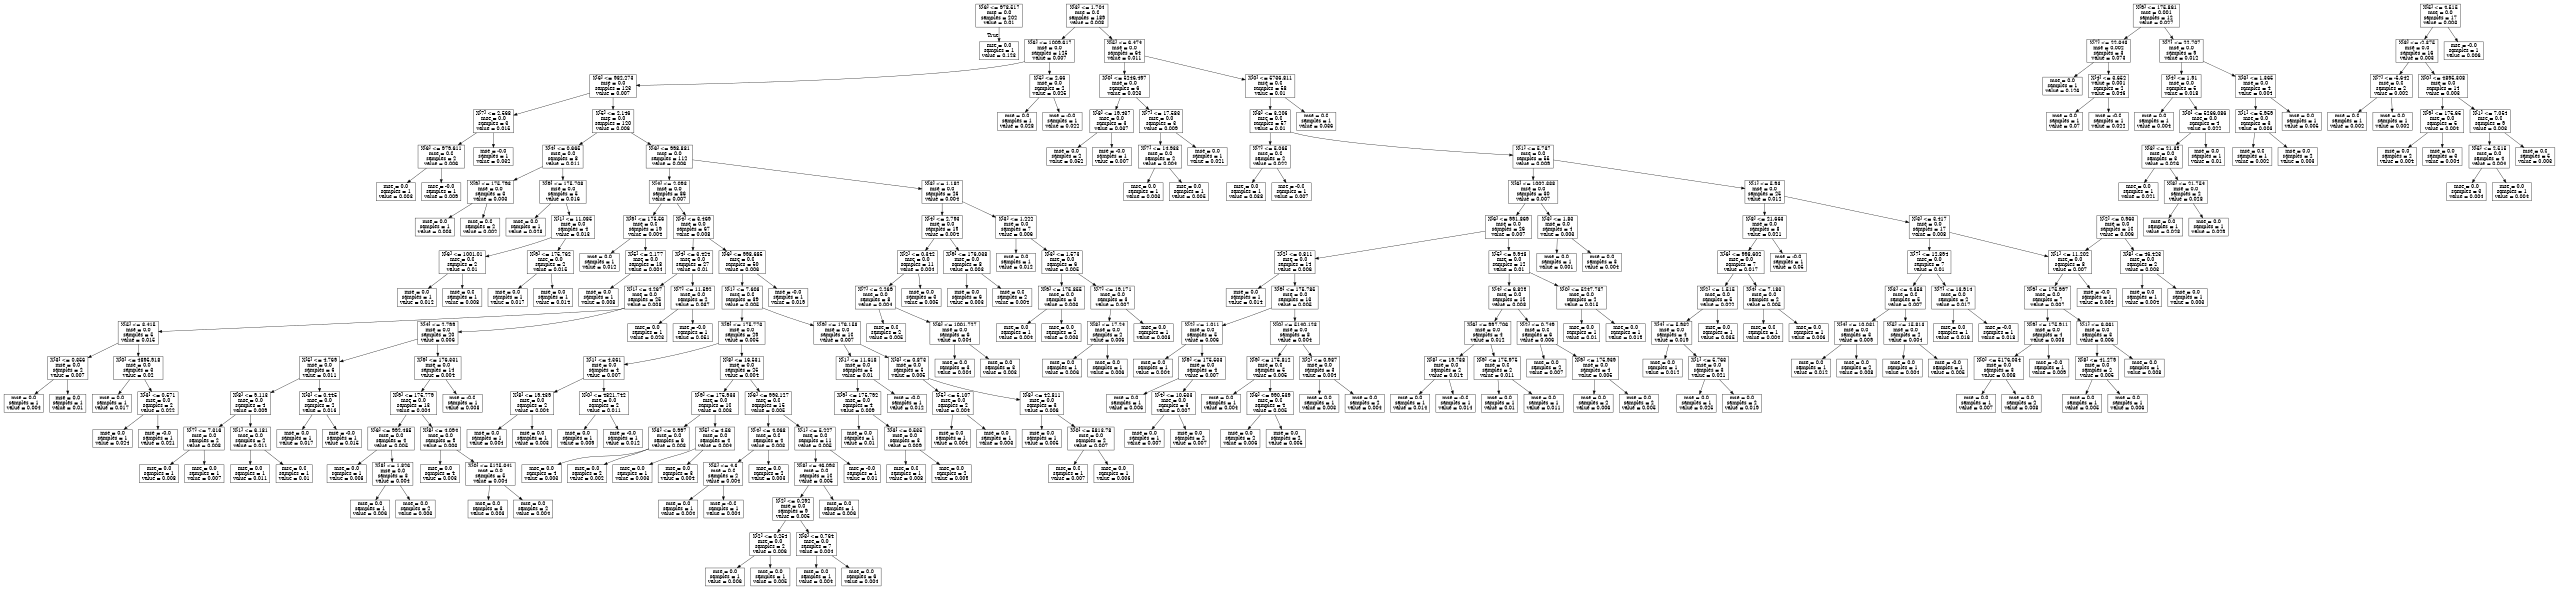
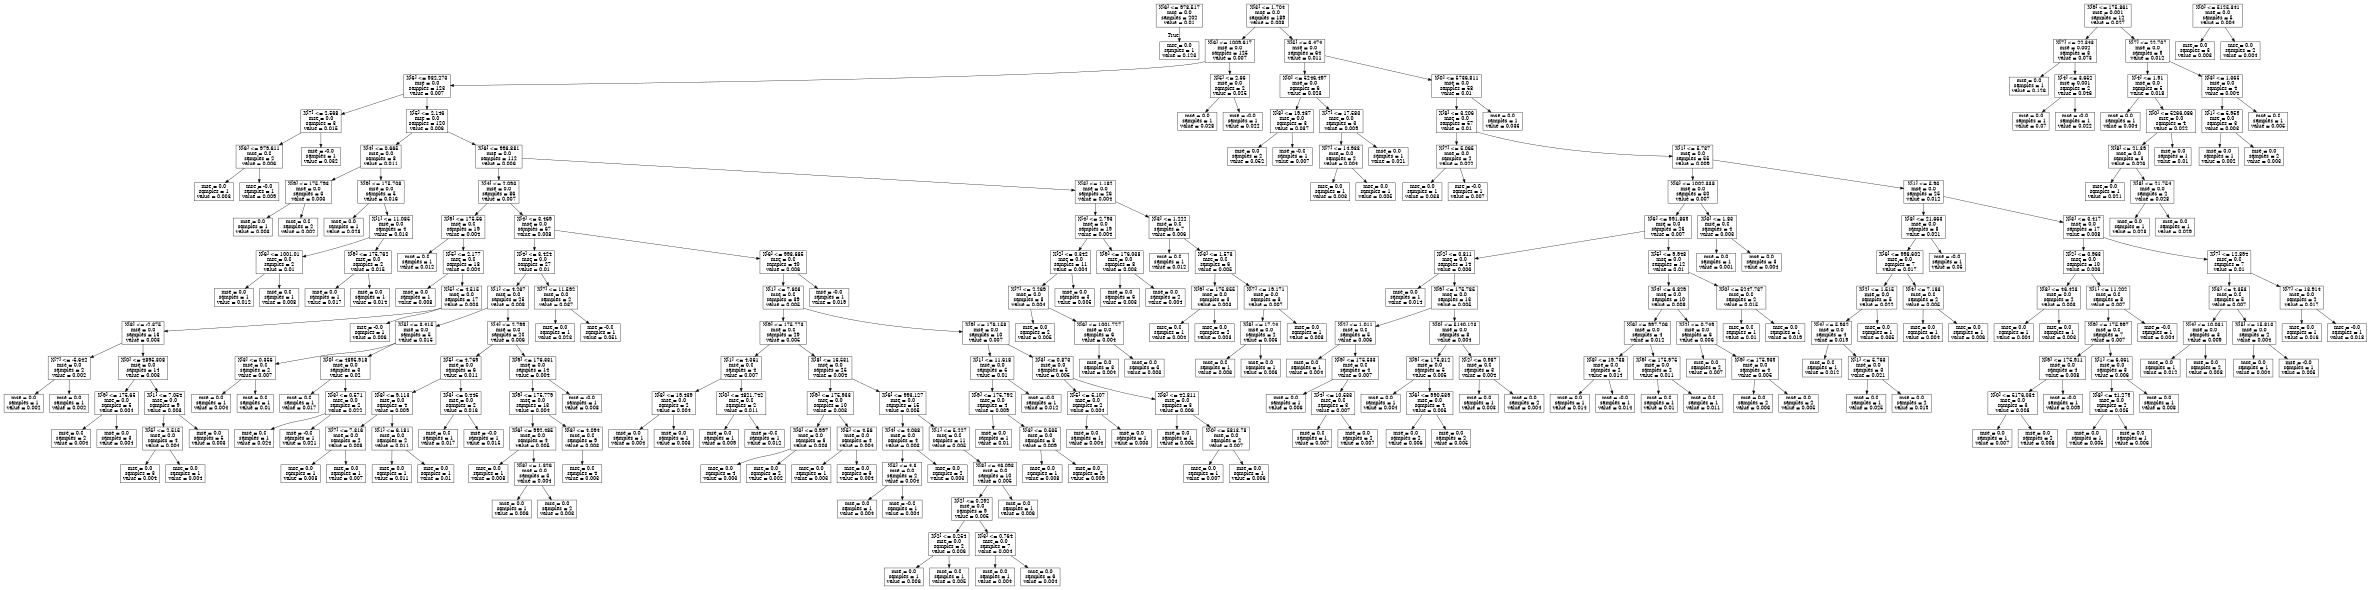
node "X[4] <= 3.652 value = 0.001 samples = 2 value = 0.046": label "X[4] <= 3.652 value = 0.001 samples = 2 value = 0.046" -> "X[4] <= 3.652 mse = 0.001 samples = 2 value = 0.046"
edge "X[3] <= 3.417 mse = 0.0 samples = 17 value = 0.008" -> "X[1] <= 11.202 mse = 0.0 samples = 8 value = 0.007": now "X[3] <= 3.417 mse = 0.0 samples = 17 value = 0.008" -> "X[2] <= 0.963 mse = 0.0 samples = 10 value = 0.006"
node "X[6] <= 998.685 mse = 0.0 samples = 50 value = 0.006": label "X[6] <= 998.685 mse = 0.0 samples = 50 value = 0.006" -> "X[6] <= 998.685 mse = 0.0 samples = 40 value = 0.006"
edge "X[5] <= 2.177 mse = 0.0 samples = 18 value = 0.004" -> "X[5] <= 4.515 mse = 0.0 samples = 17 value = 0.003": added
edge "X[8] <= 4.094 mse = 0.0 samples = 9 value = 0.003" -> "X[0] <= 5125.341 mse = 0.0 samples = 5 value = 0.004": removed
node "mse = -0.0 samples = 1 value = 0.01": removed
